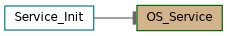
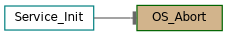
node "OS_Service": label "OS_Service" -> "OS_Abort"
